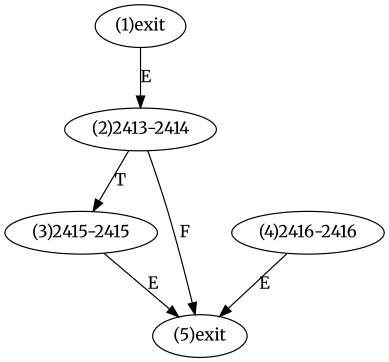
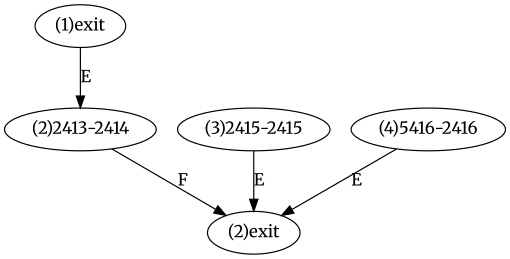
edge "(2)2413-2414" -> "(3)2415-2415": removed, label "T"
node "(4)2416-2416": label "(4)2416-2416" -> "(4)5416-2416"
node "(5)exit": label "(5)exit" -> "(2)exit"
